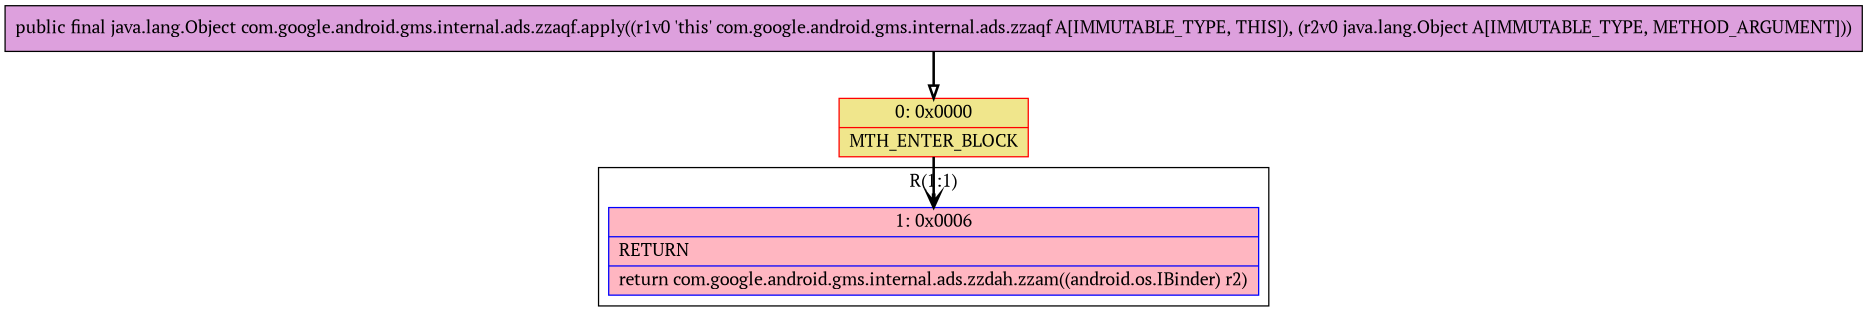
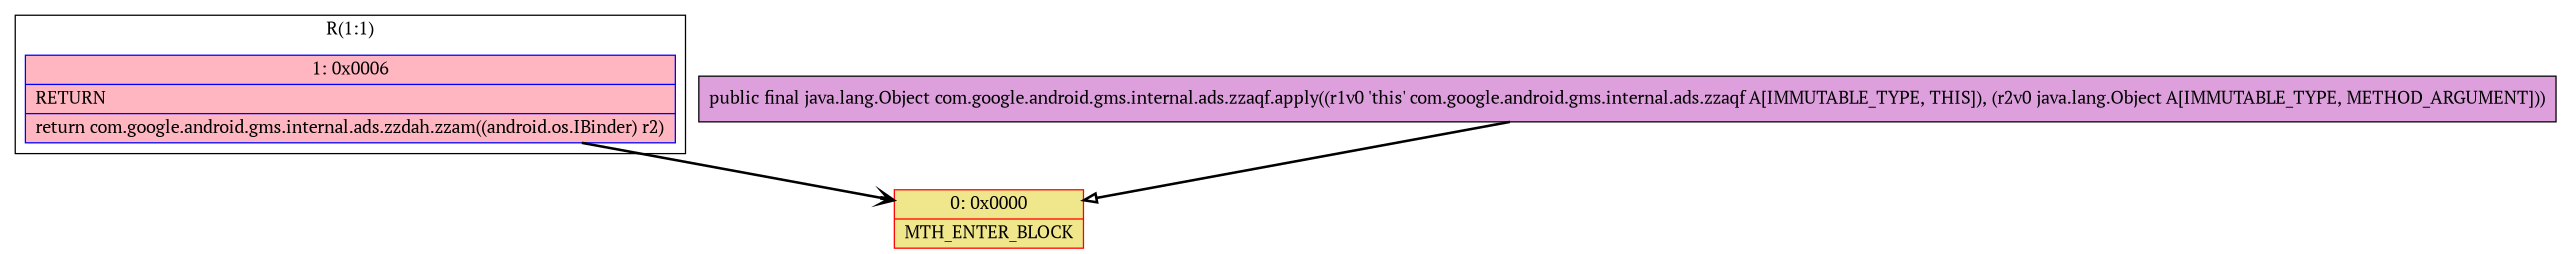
edge "0: 0x0000" -> "1: 0x0006": reversed
